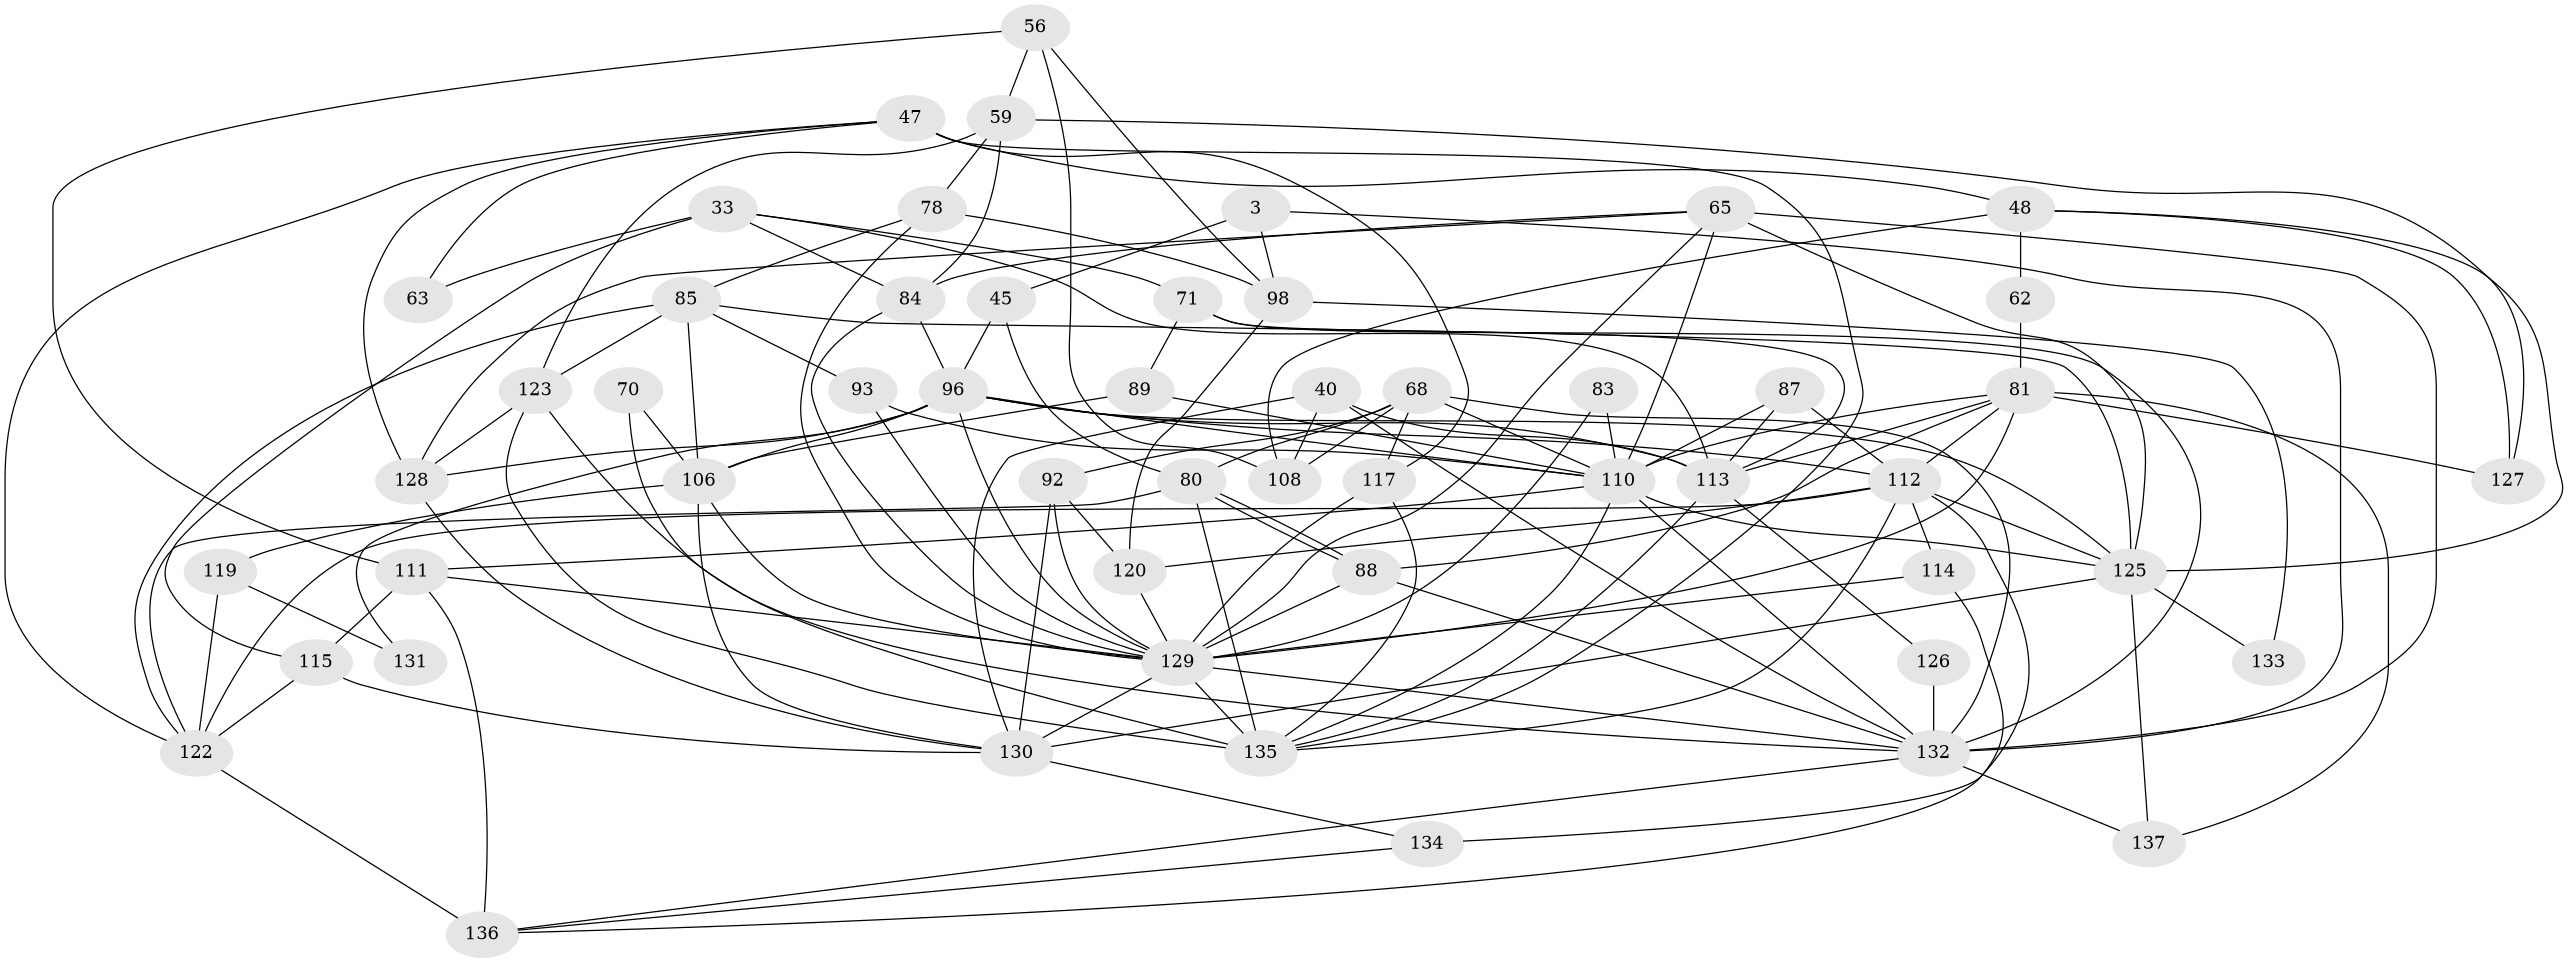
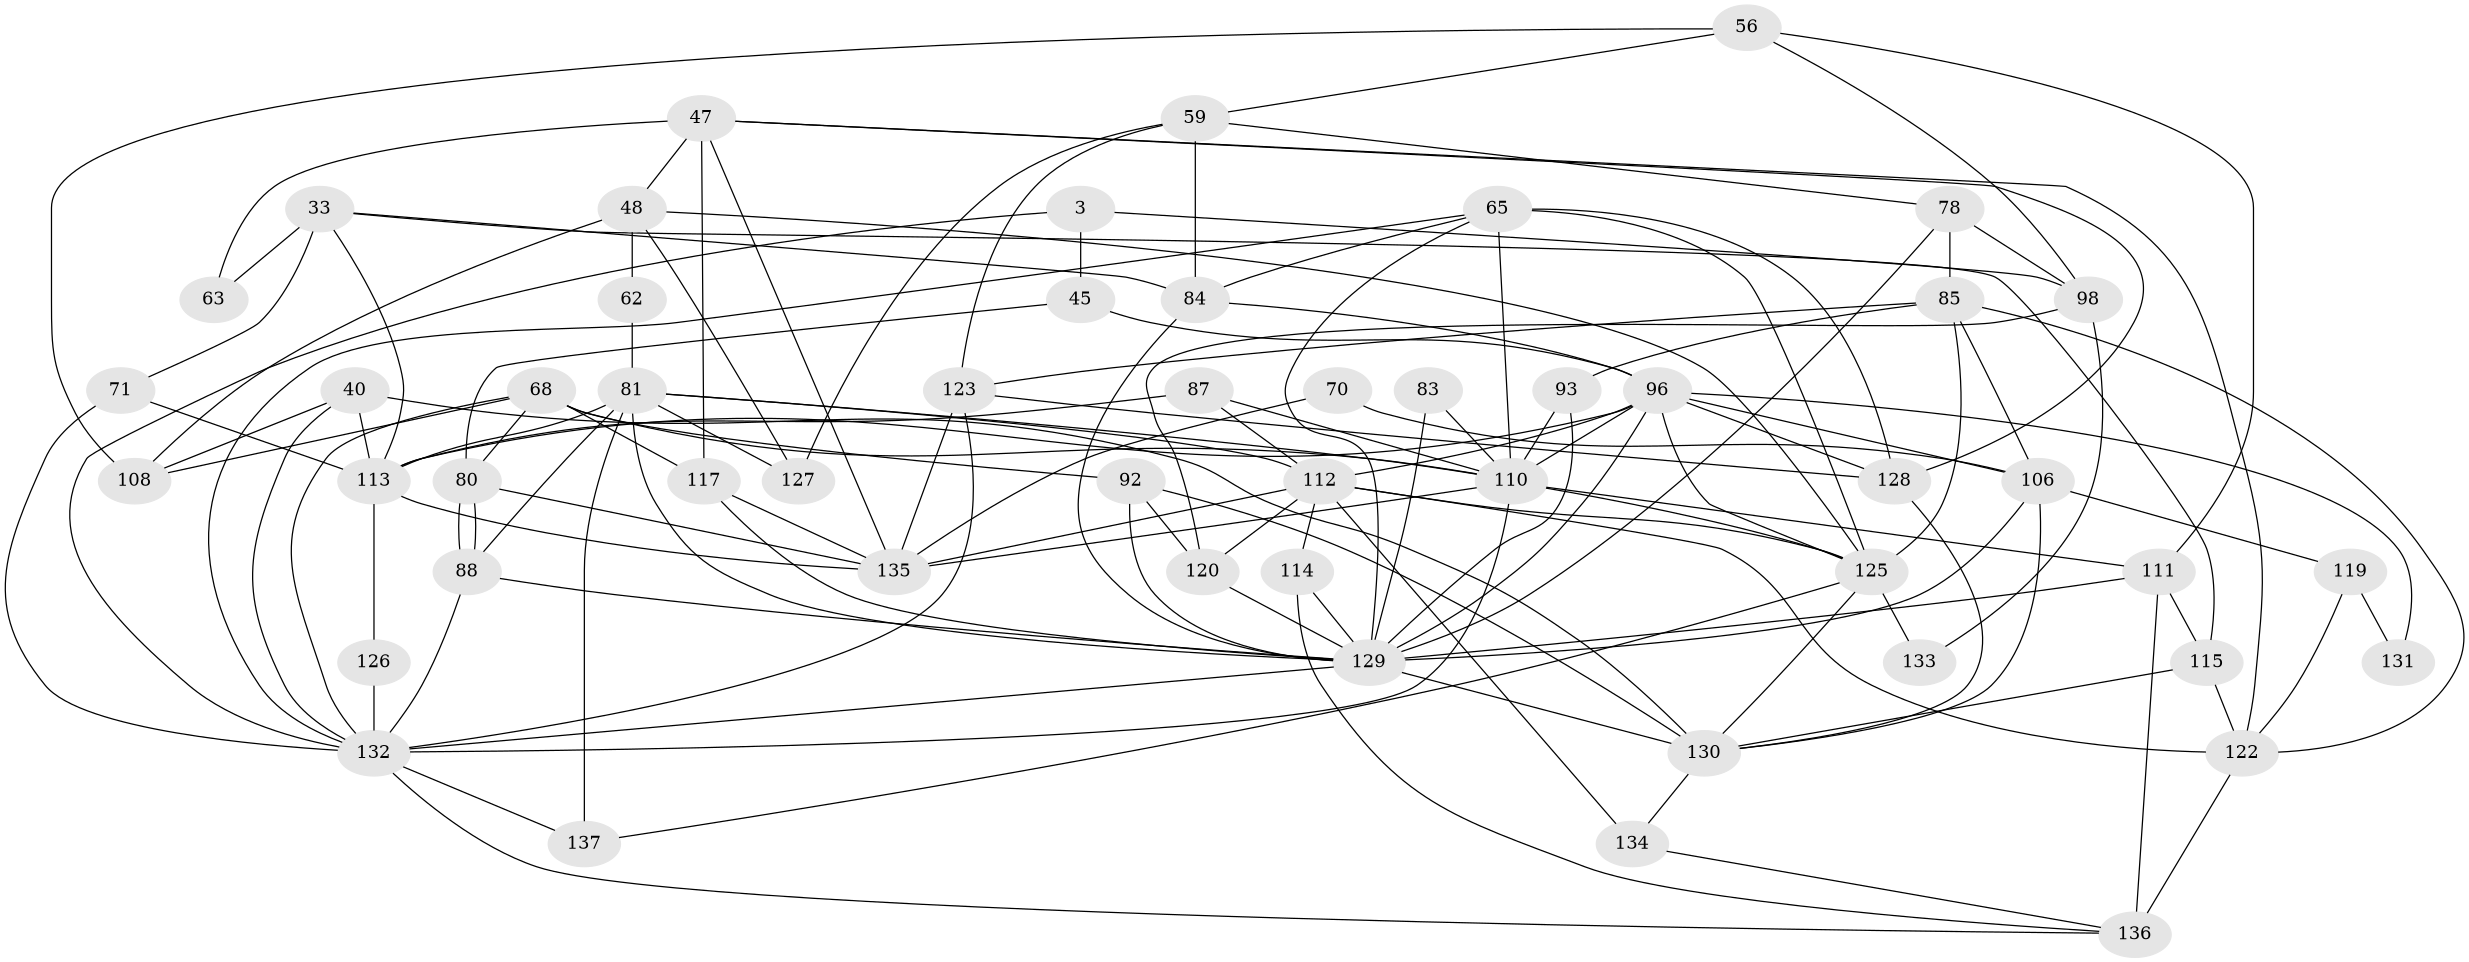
node "89": removed
edge "80" -- "122": removed
edge "129" -- "135": removed
